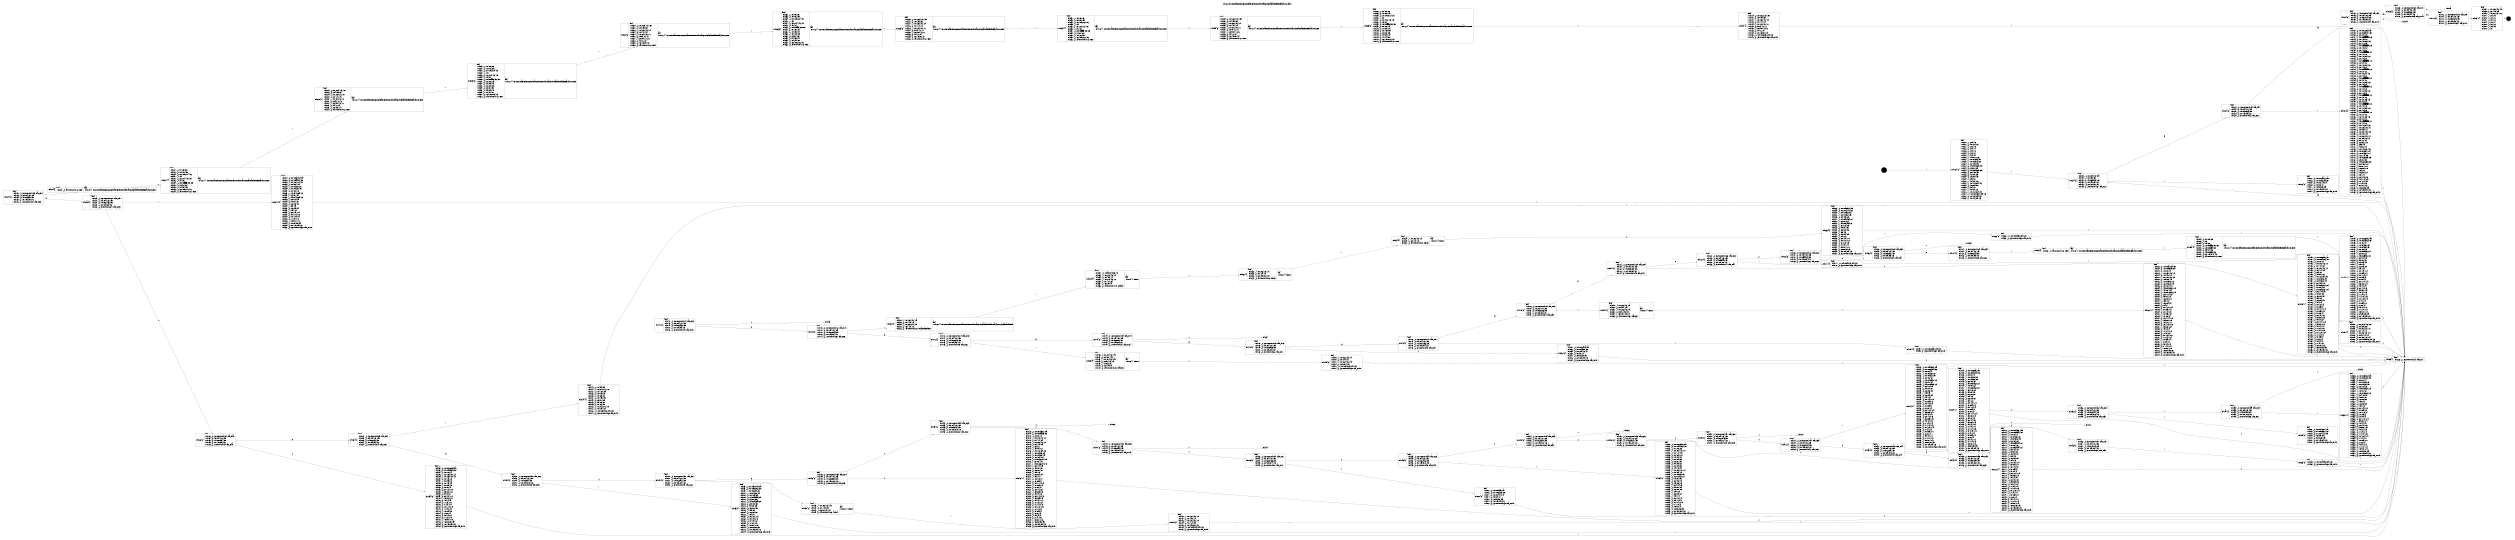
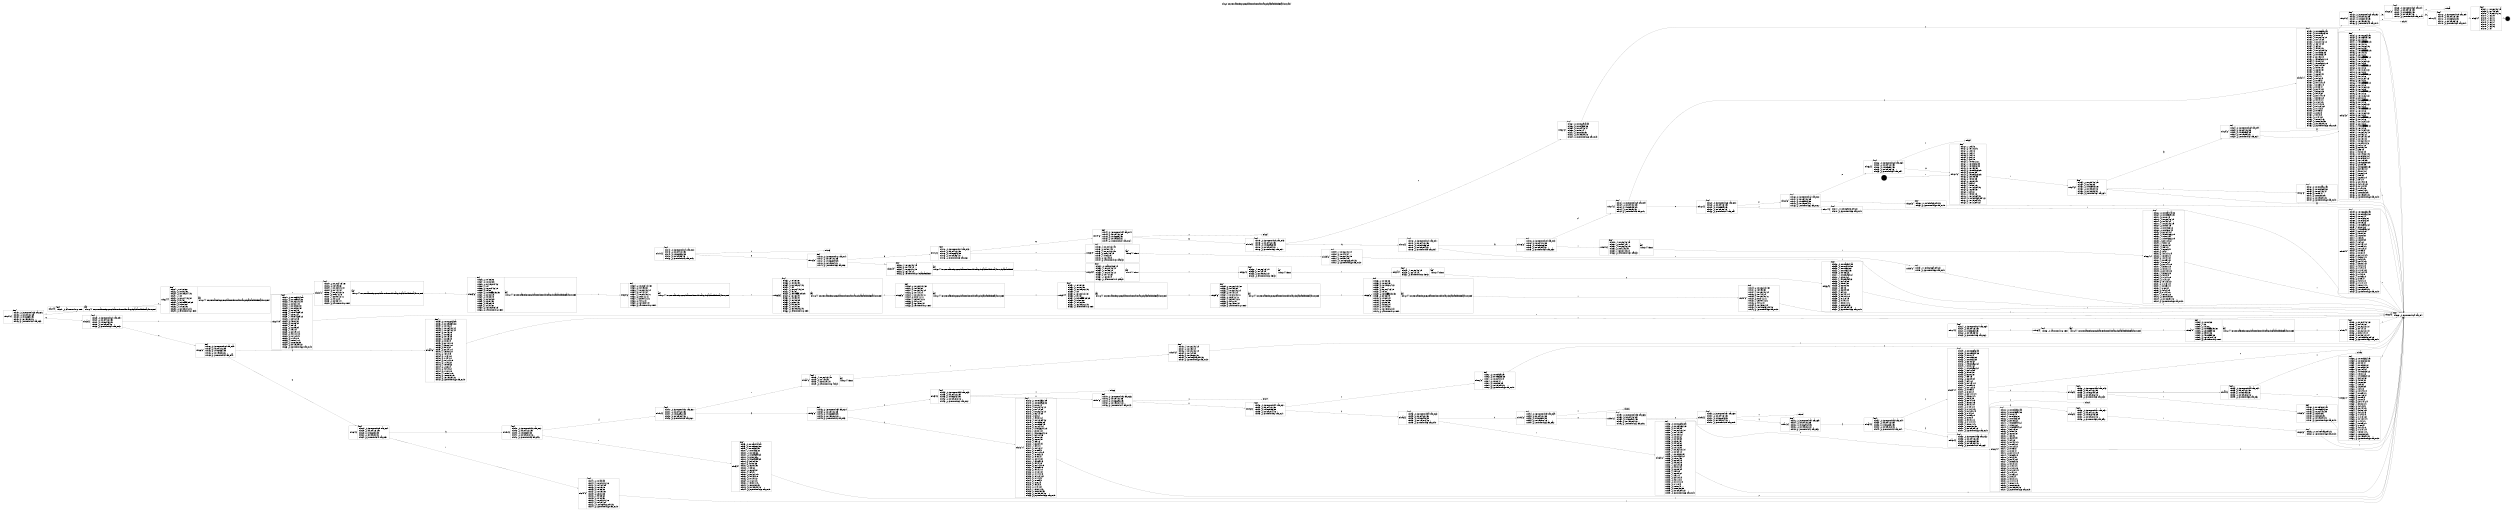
edge "0x401858 [28]" -> "0x401874 [28]": now "0x401858 [28]" -> "0x401620 [116]"
node "0x402475 [147]": removed
